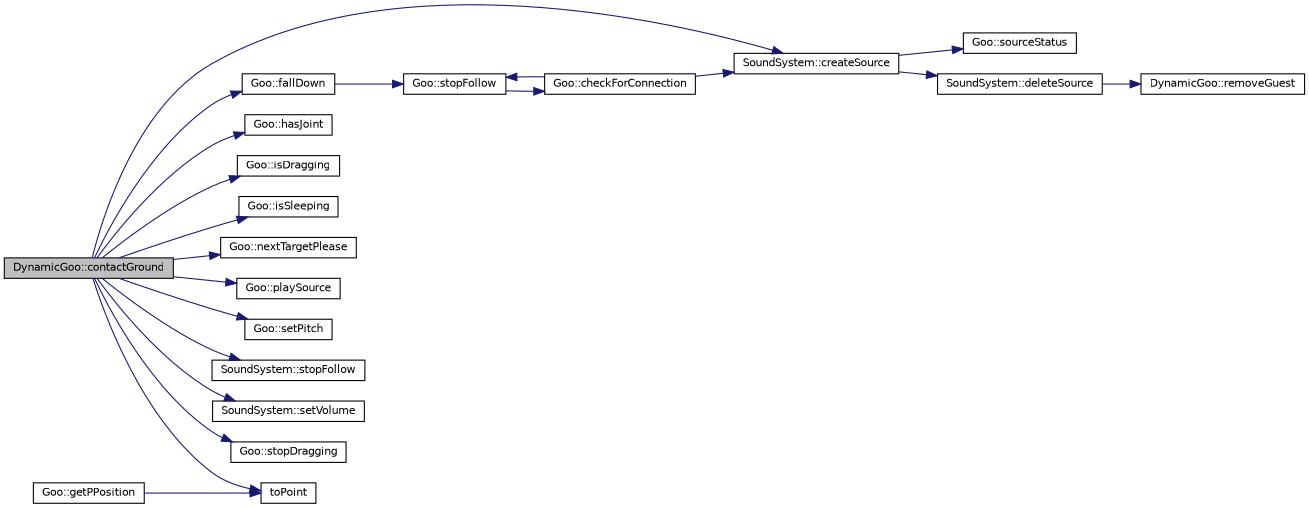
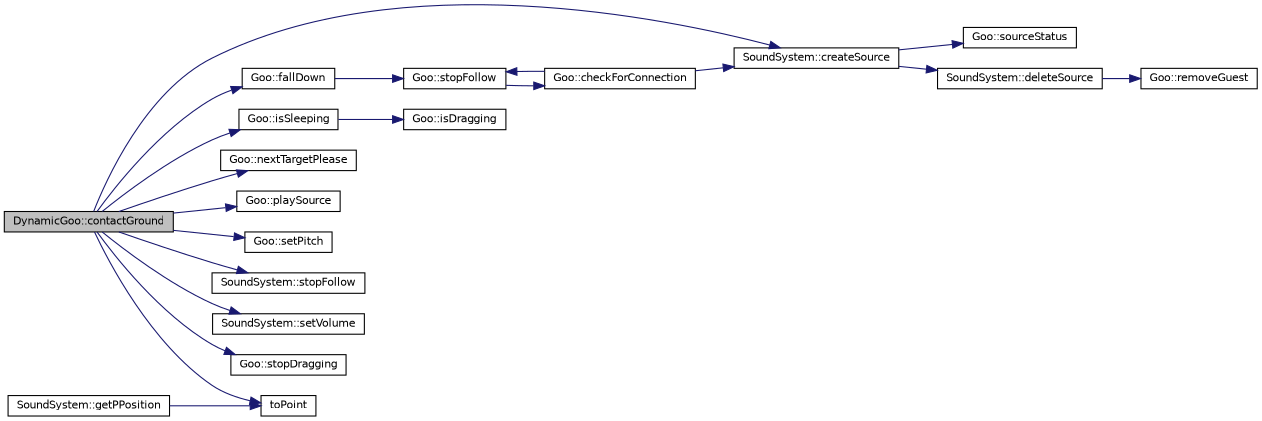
node "DynamicGoo::removeGuest": label "DynamicGoo::removeGuest" -> "Goo::removeGuest"
node "Goo::hasJoint": removed
edge "DynamicGoo::contactGround" -> "Goo::isDragging": now "Goo::isSleeping" -> "Goo::isDragging"
node "Goo::getPPosition": label "Goo::getPPosition" -> "SoundSystem::getPPosition"
